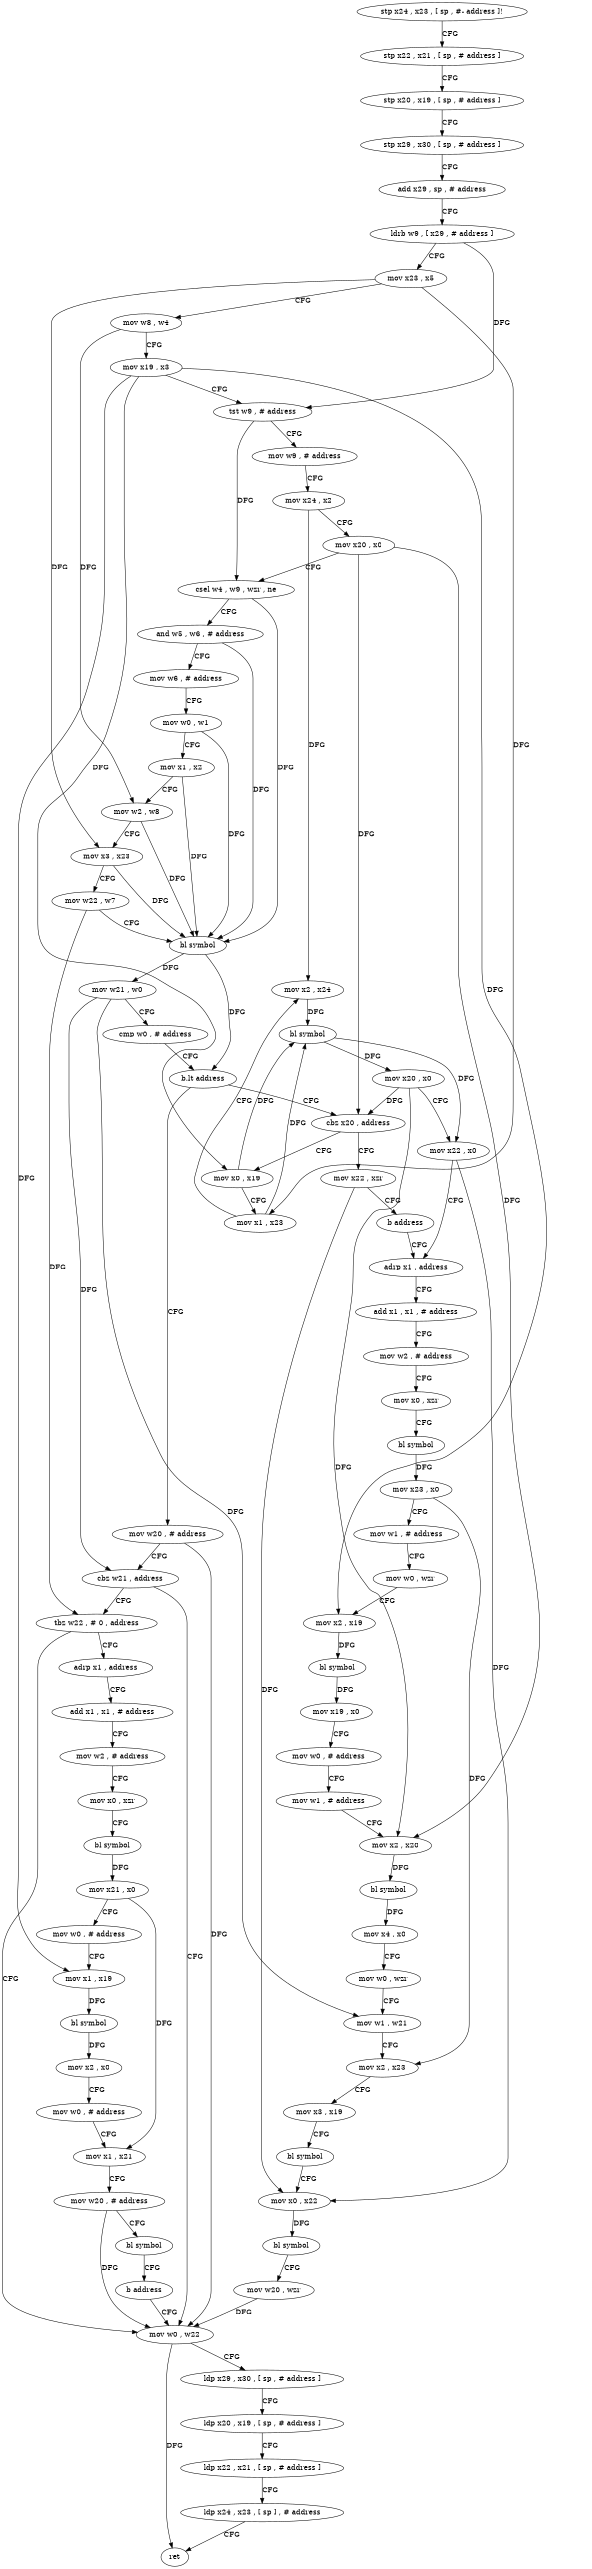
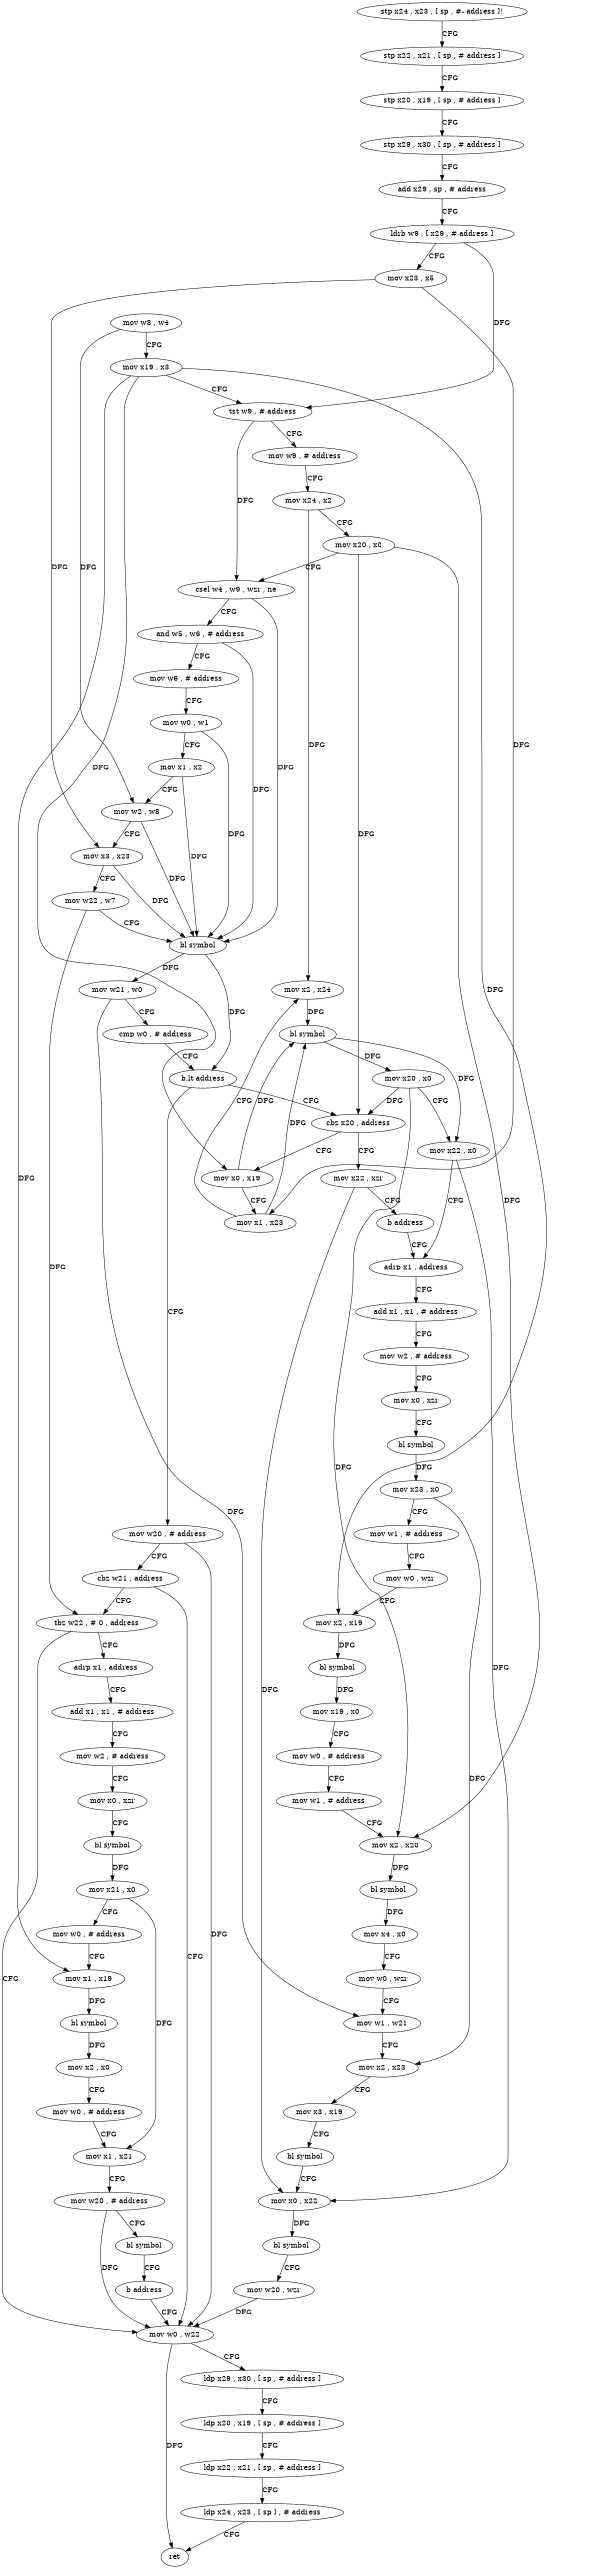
edge "mov x23 , x5" -> "mov w8 , w4": removed, label "CFG"
edge "mov w21 , w0" -> "cbz w21 , address": removed, label "DFG"
